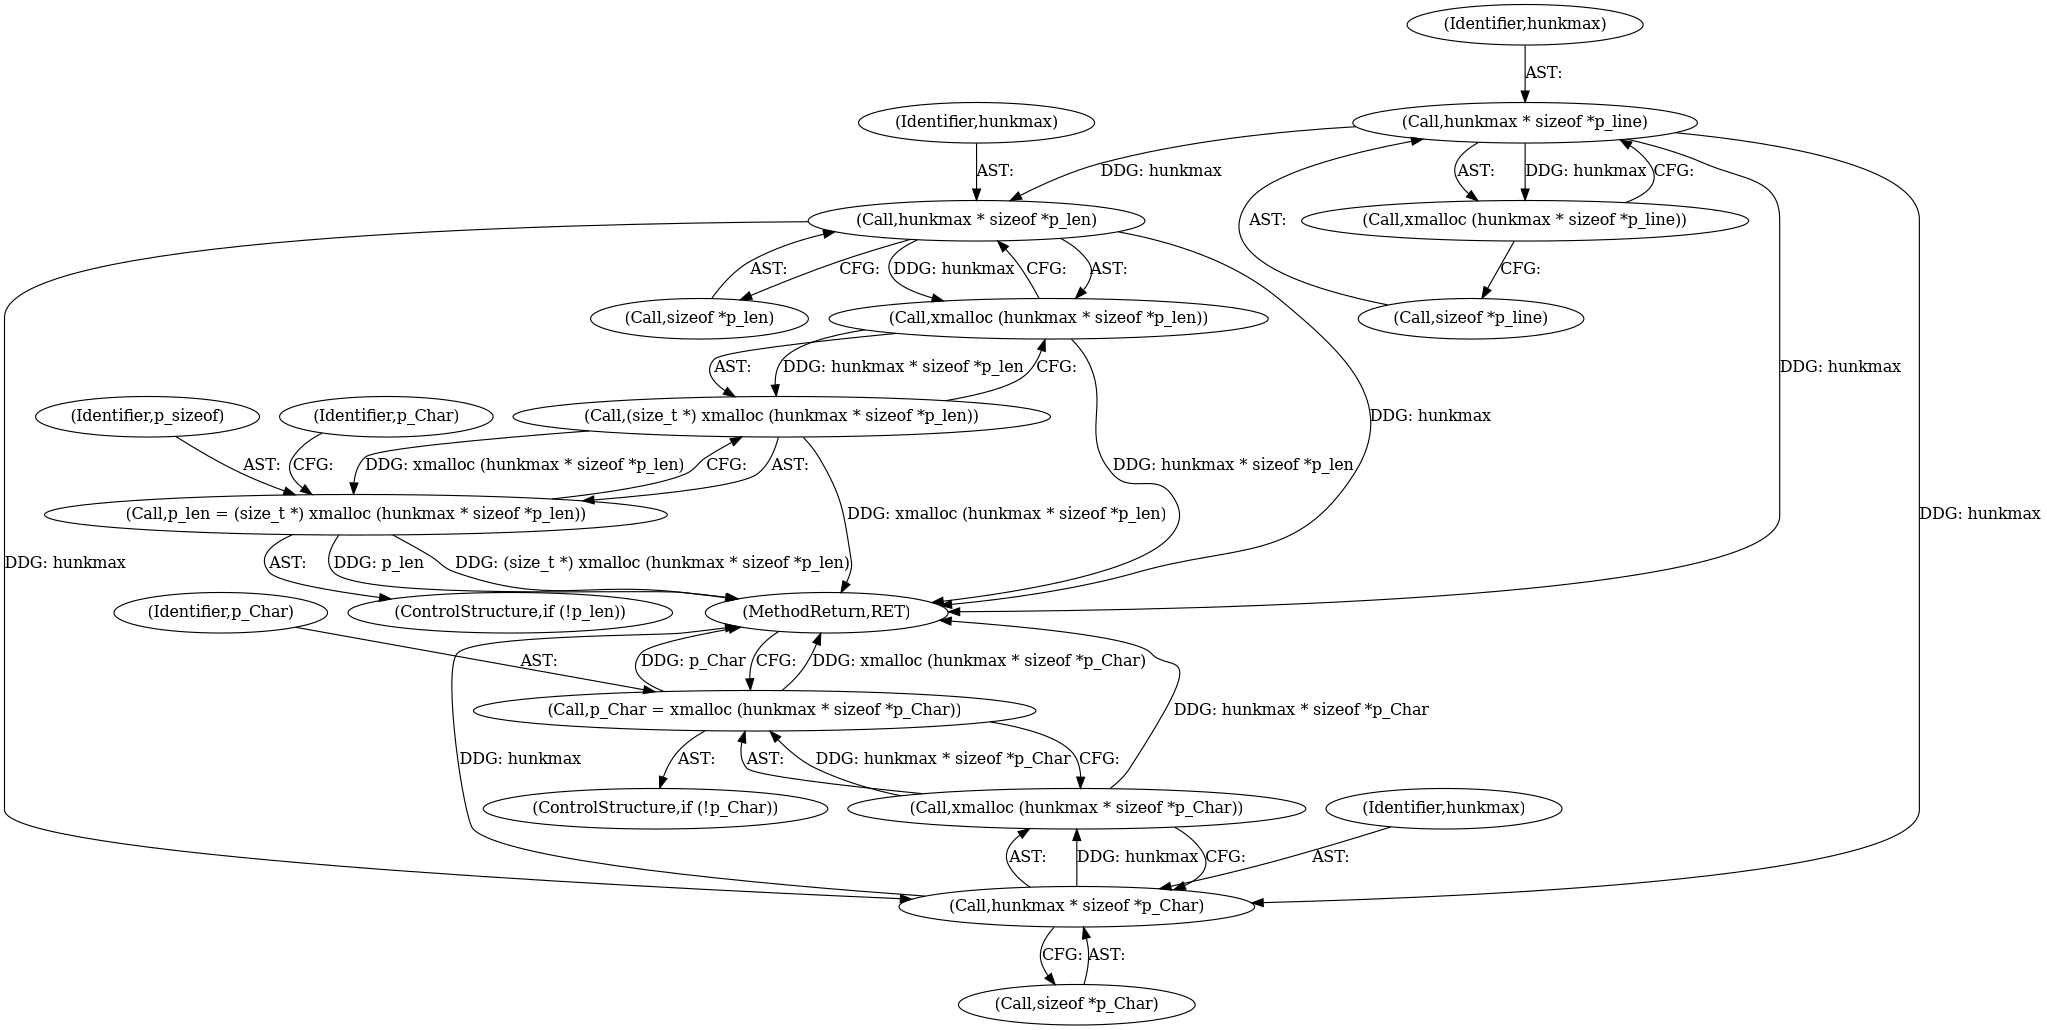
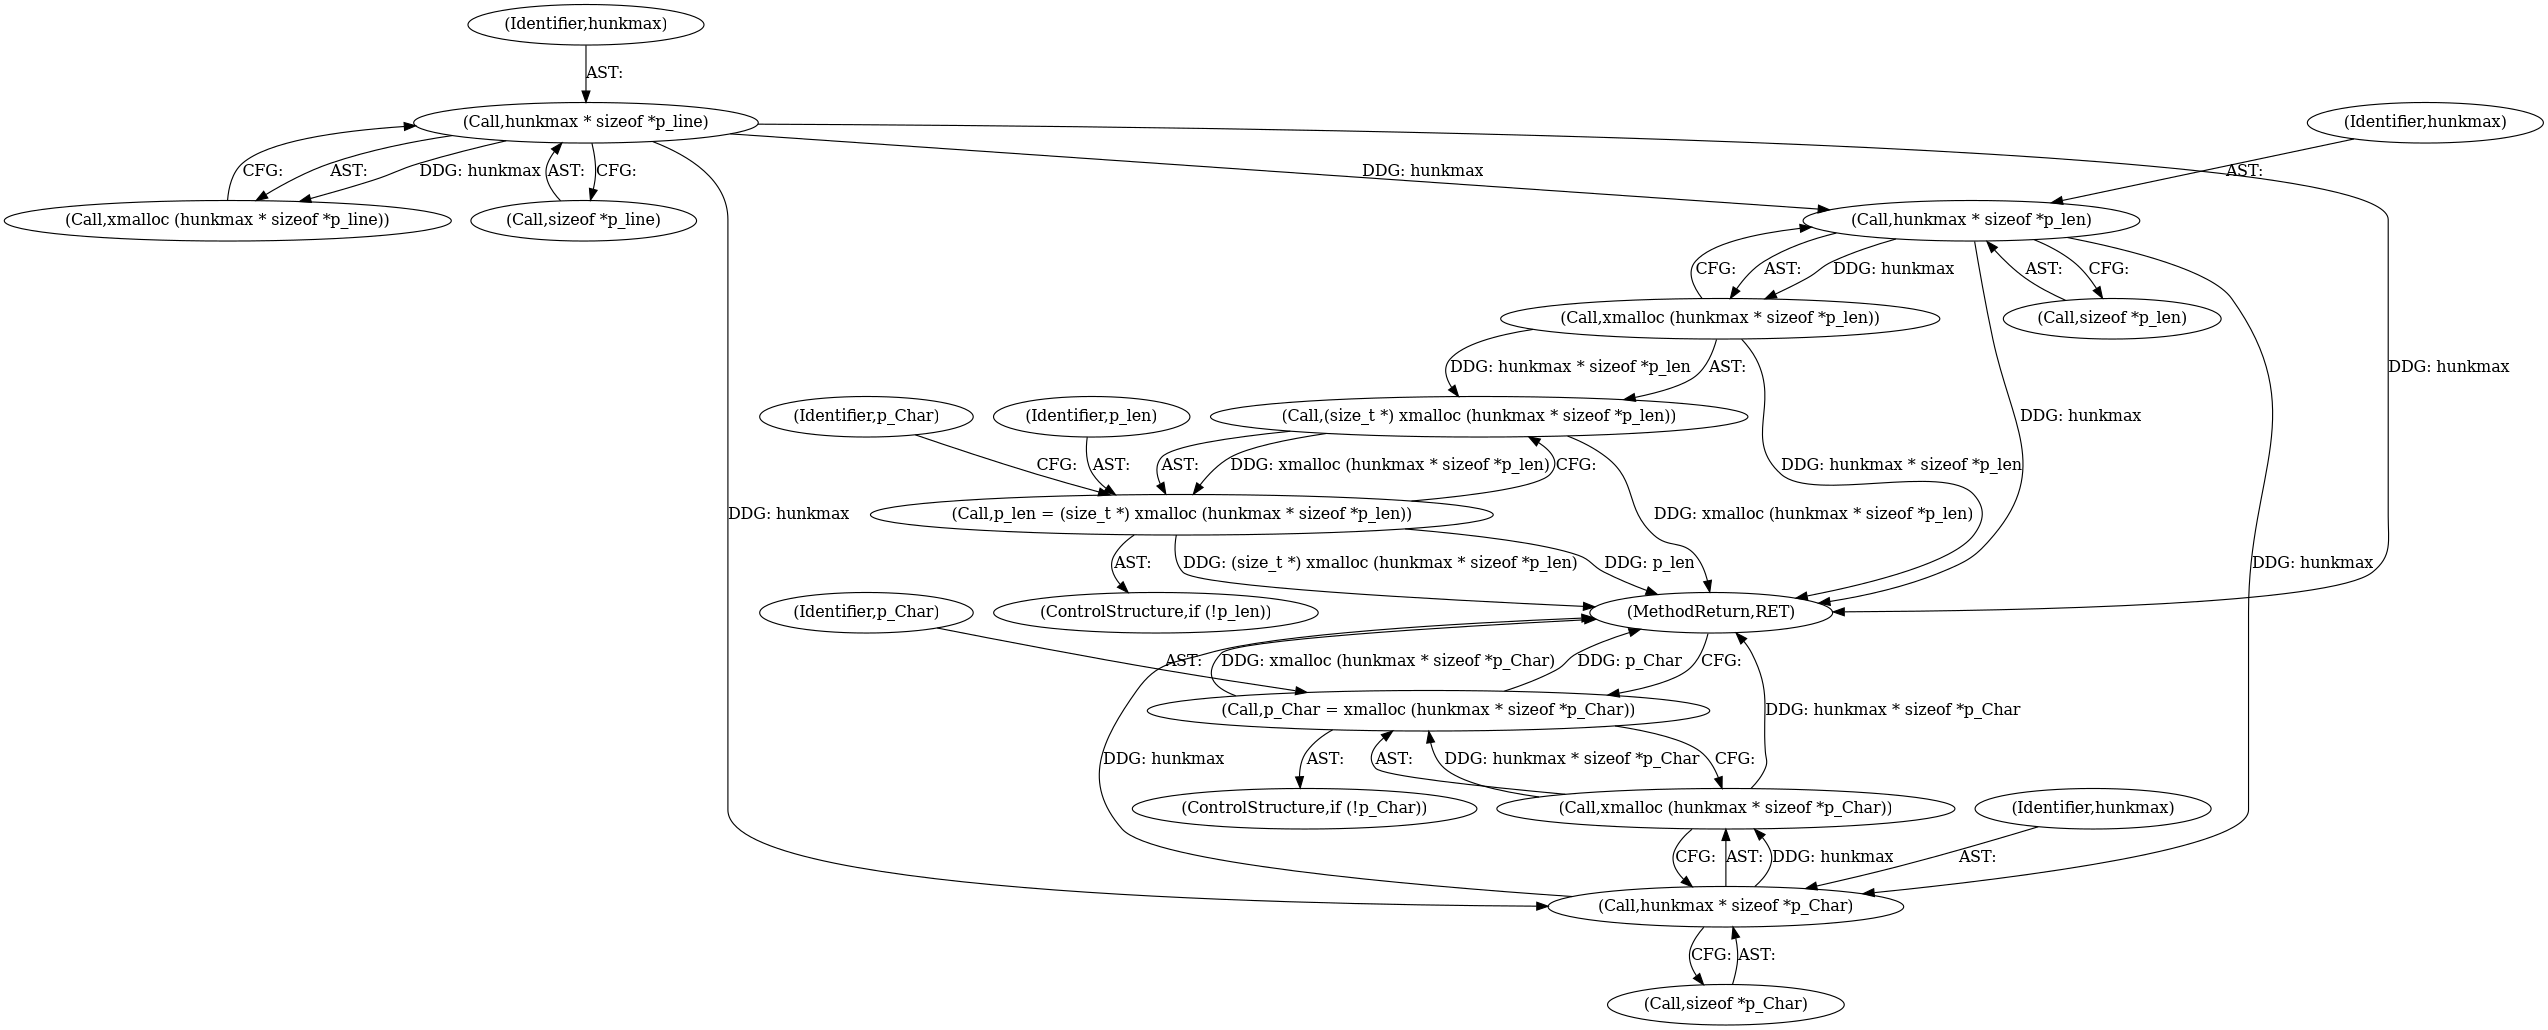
edge "(Call,xmalloc (hunkmax * sizeof *p_line))" -> "(Call,sizeof *p_line)": now "(Call,hunkmax * sizeof *p_line)" -> "(Call,sizeof *p_line)"
edge "(Call,(size_t *) xmalloc (hunkmax * sizeof *p_len))" -> "(Call,xmalloc (hunkmax * sizeof *p_len))": removed, label "CFG:"
node "(Identifier,p_sizeof)": label "(Identifier,p_sizeof)" -> "(Identifier,p_len)"
